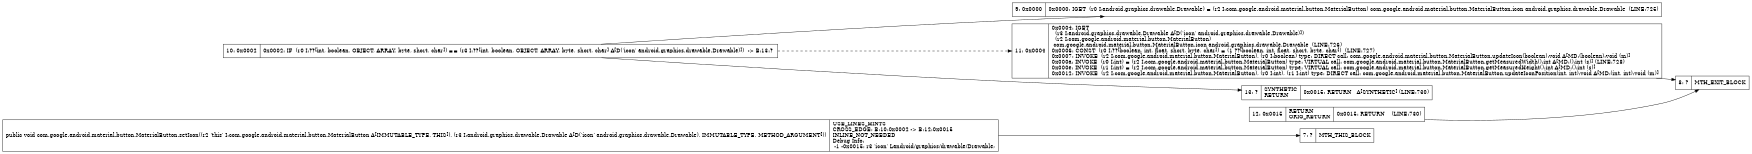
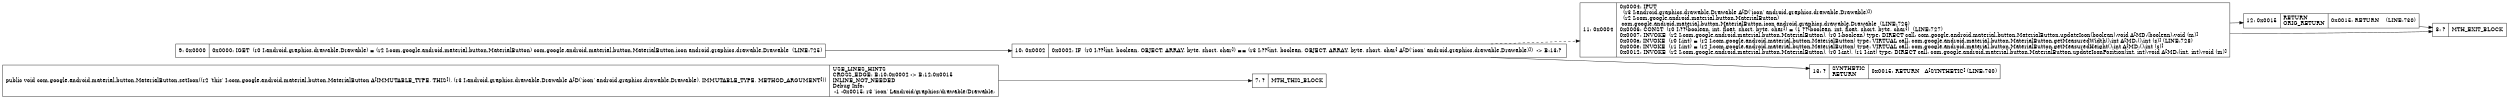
edge "11: 0x0004" -> "12: 0x0015": added
node "11: 0x0004": text "0x0004: IGET" -> "0x0004: IPUT"
edge "10: 0x0002" -> "9: 0x0000": reversed
